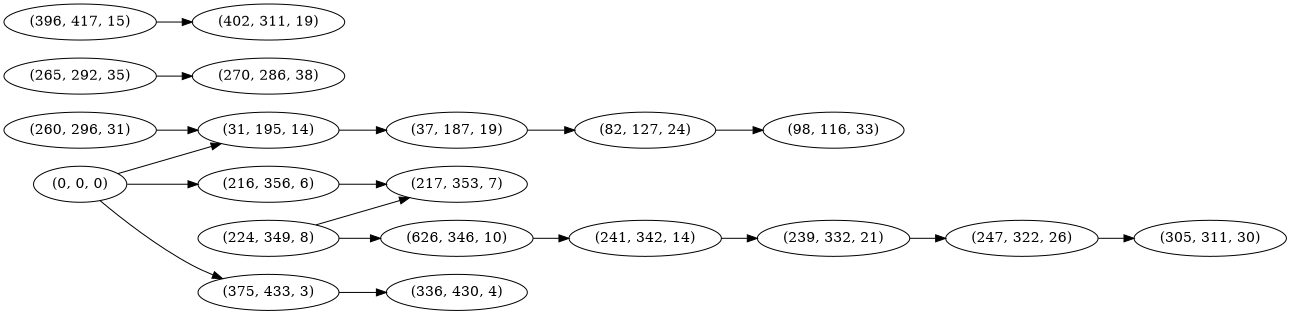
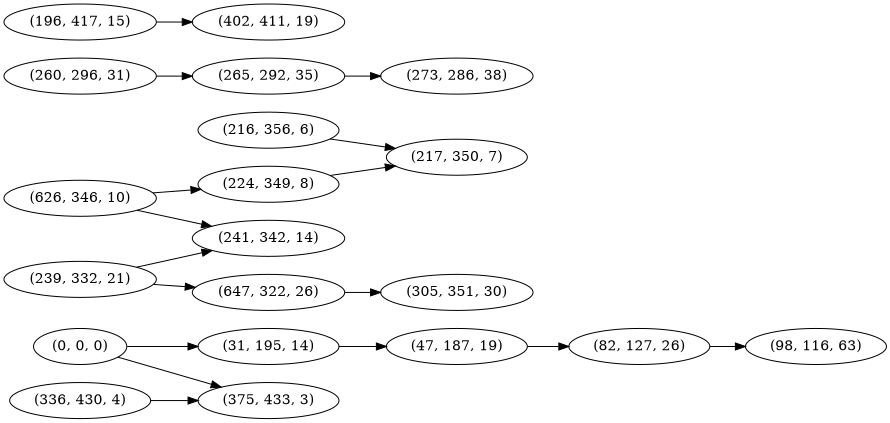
node "(396, 417, 15)": label "(396, 417, 15)" -> "(196, 417, 15)"
node "(402, 311, 19)": label "(402, 311, 19)" -> "(402, 411, 19)"
node "(270, 286, 38)": label "(270, 286, 38)" -> "(273, 286, 38)"
edge "(260, 296, 31)" -> "(31, 195, 14)": now "(260, 296, 31)" -> "(265, 292, 35)"
node "(37, 187, 19)": label "(37, 187, 19)" -> "(47, 187, 19)"
node "(82, 127, 24)": label "(82, 127, 24)" -> "(82, 127, 26)"
node "(98, 116, 33)": label "(98, 116, 33)" -> "(98, 116, 63)"
edge "(0, 0, 0)" -> "(216, 356, 6)": removed
node "(217, 353, 7)": label "(217, 353, 7)" -> "(217, 350, 7)"
edge "(224, 349, 8)" -> "(626, 346, 10)": reversed
edge "(241, 342, 14)" -> "(239, 332, 21)": reversed
node "(247, 322, 26)": label "(247, 322, 26)" -> "(647, 322, 26)"
node "(305, 311, 30)": label "(305, 311, 30)" -> "(305, 351, 30)"
edge "(375, 433, 3)" -> "(336, 430, 4)": reversed
